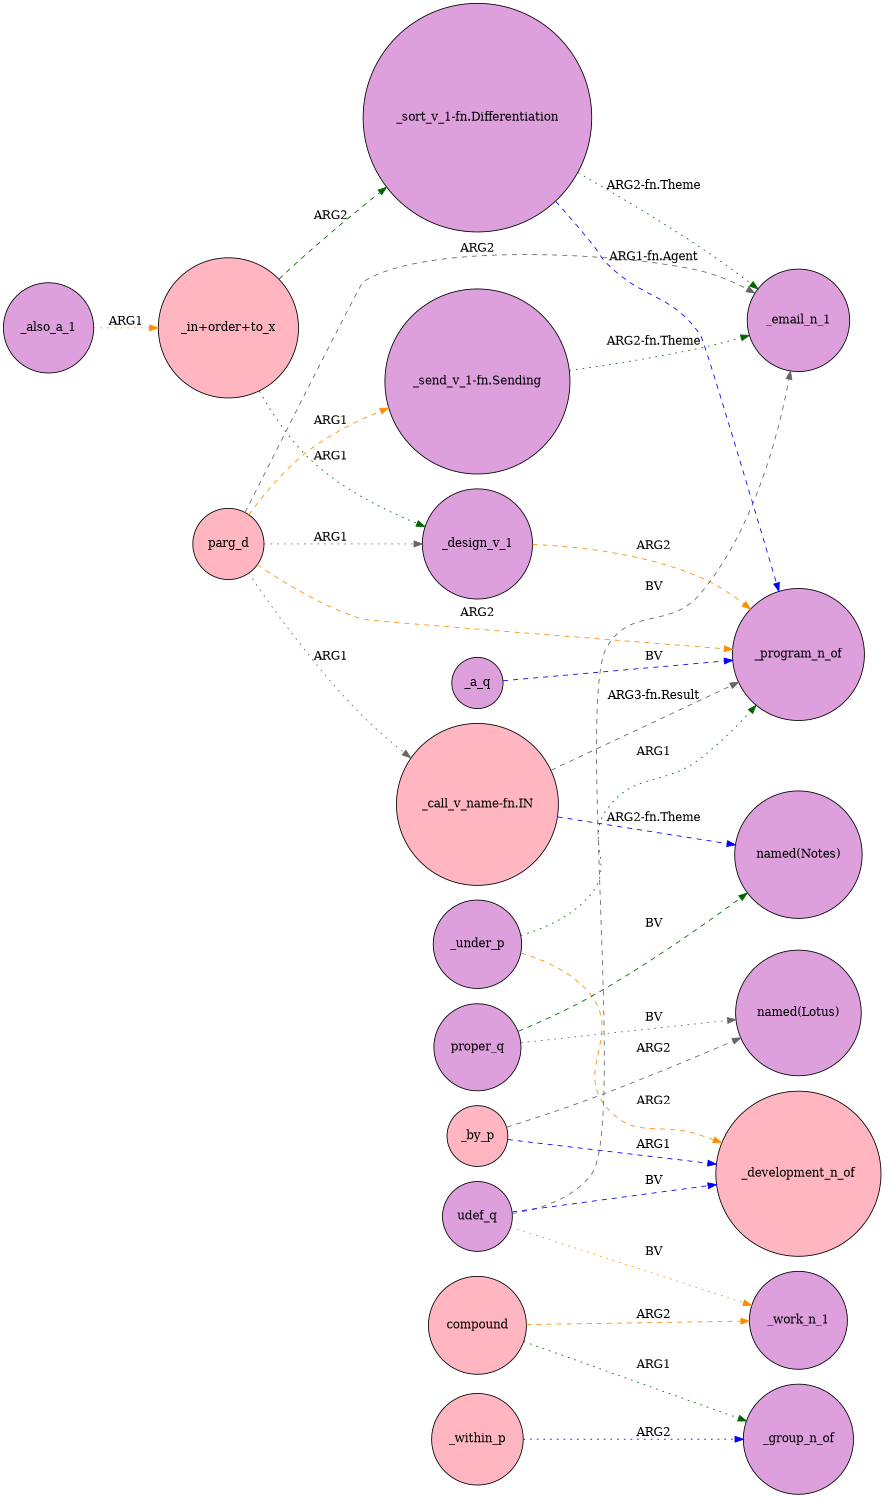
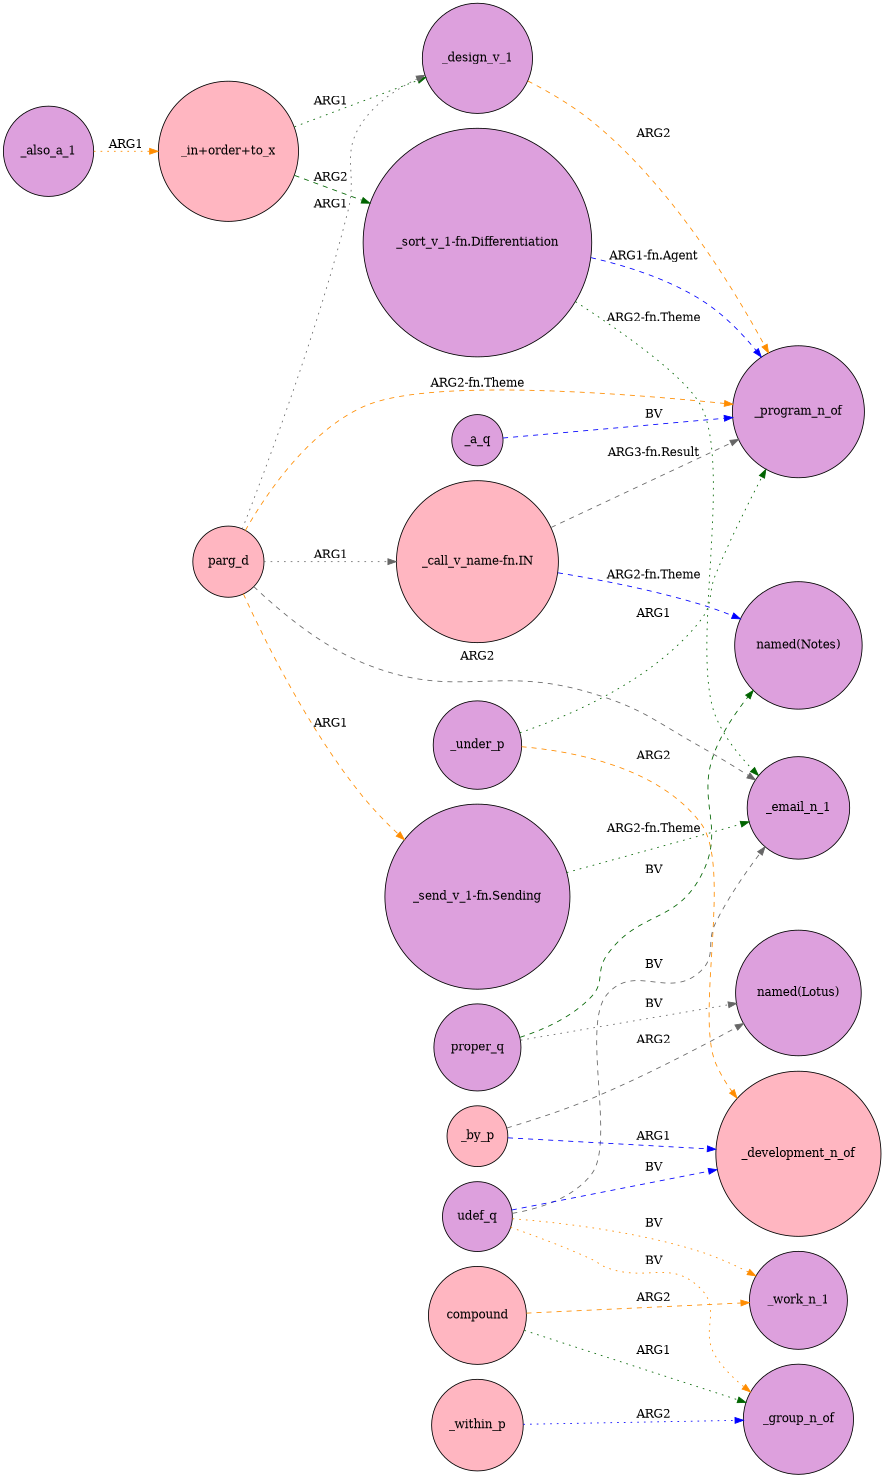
edge "parg_d" -> "_program_n_of": label "ARG2" -> "ARG2-fn.Theme"
edge "udef_q" -> "_group_n_of": added, label "BV"
